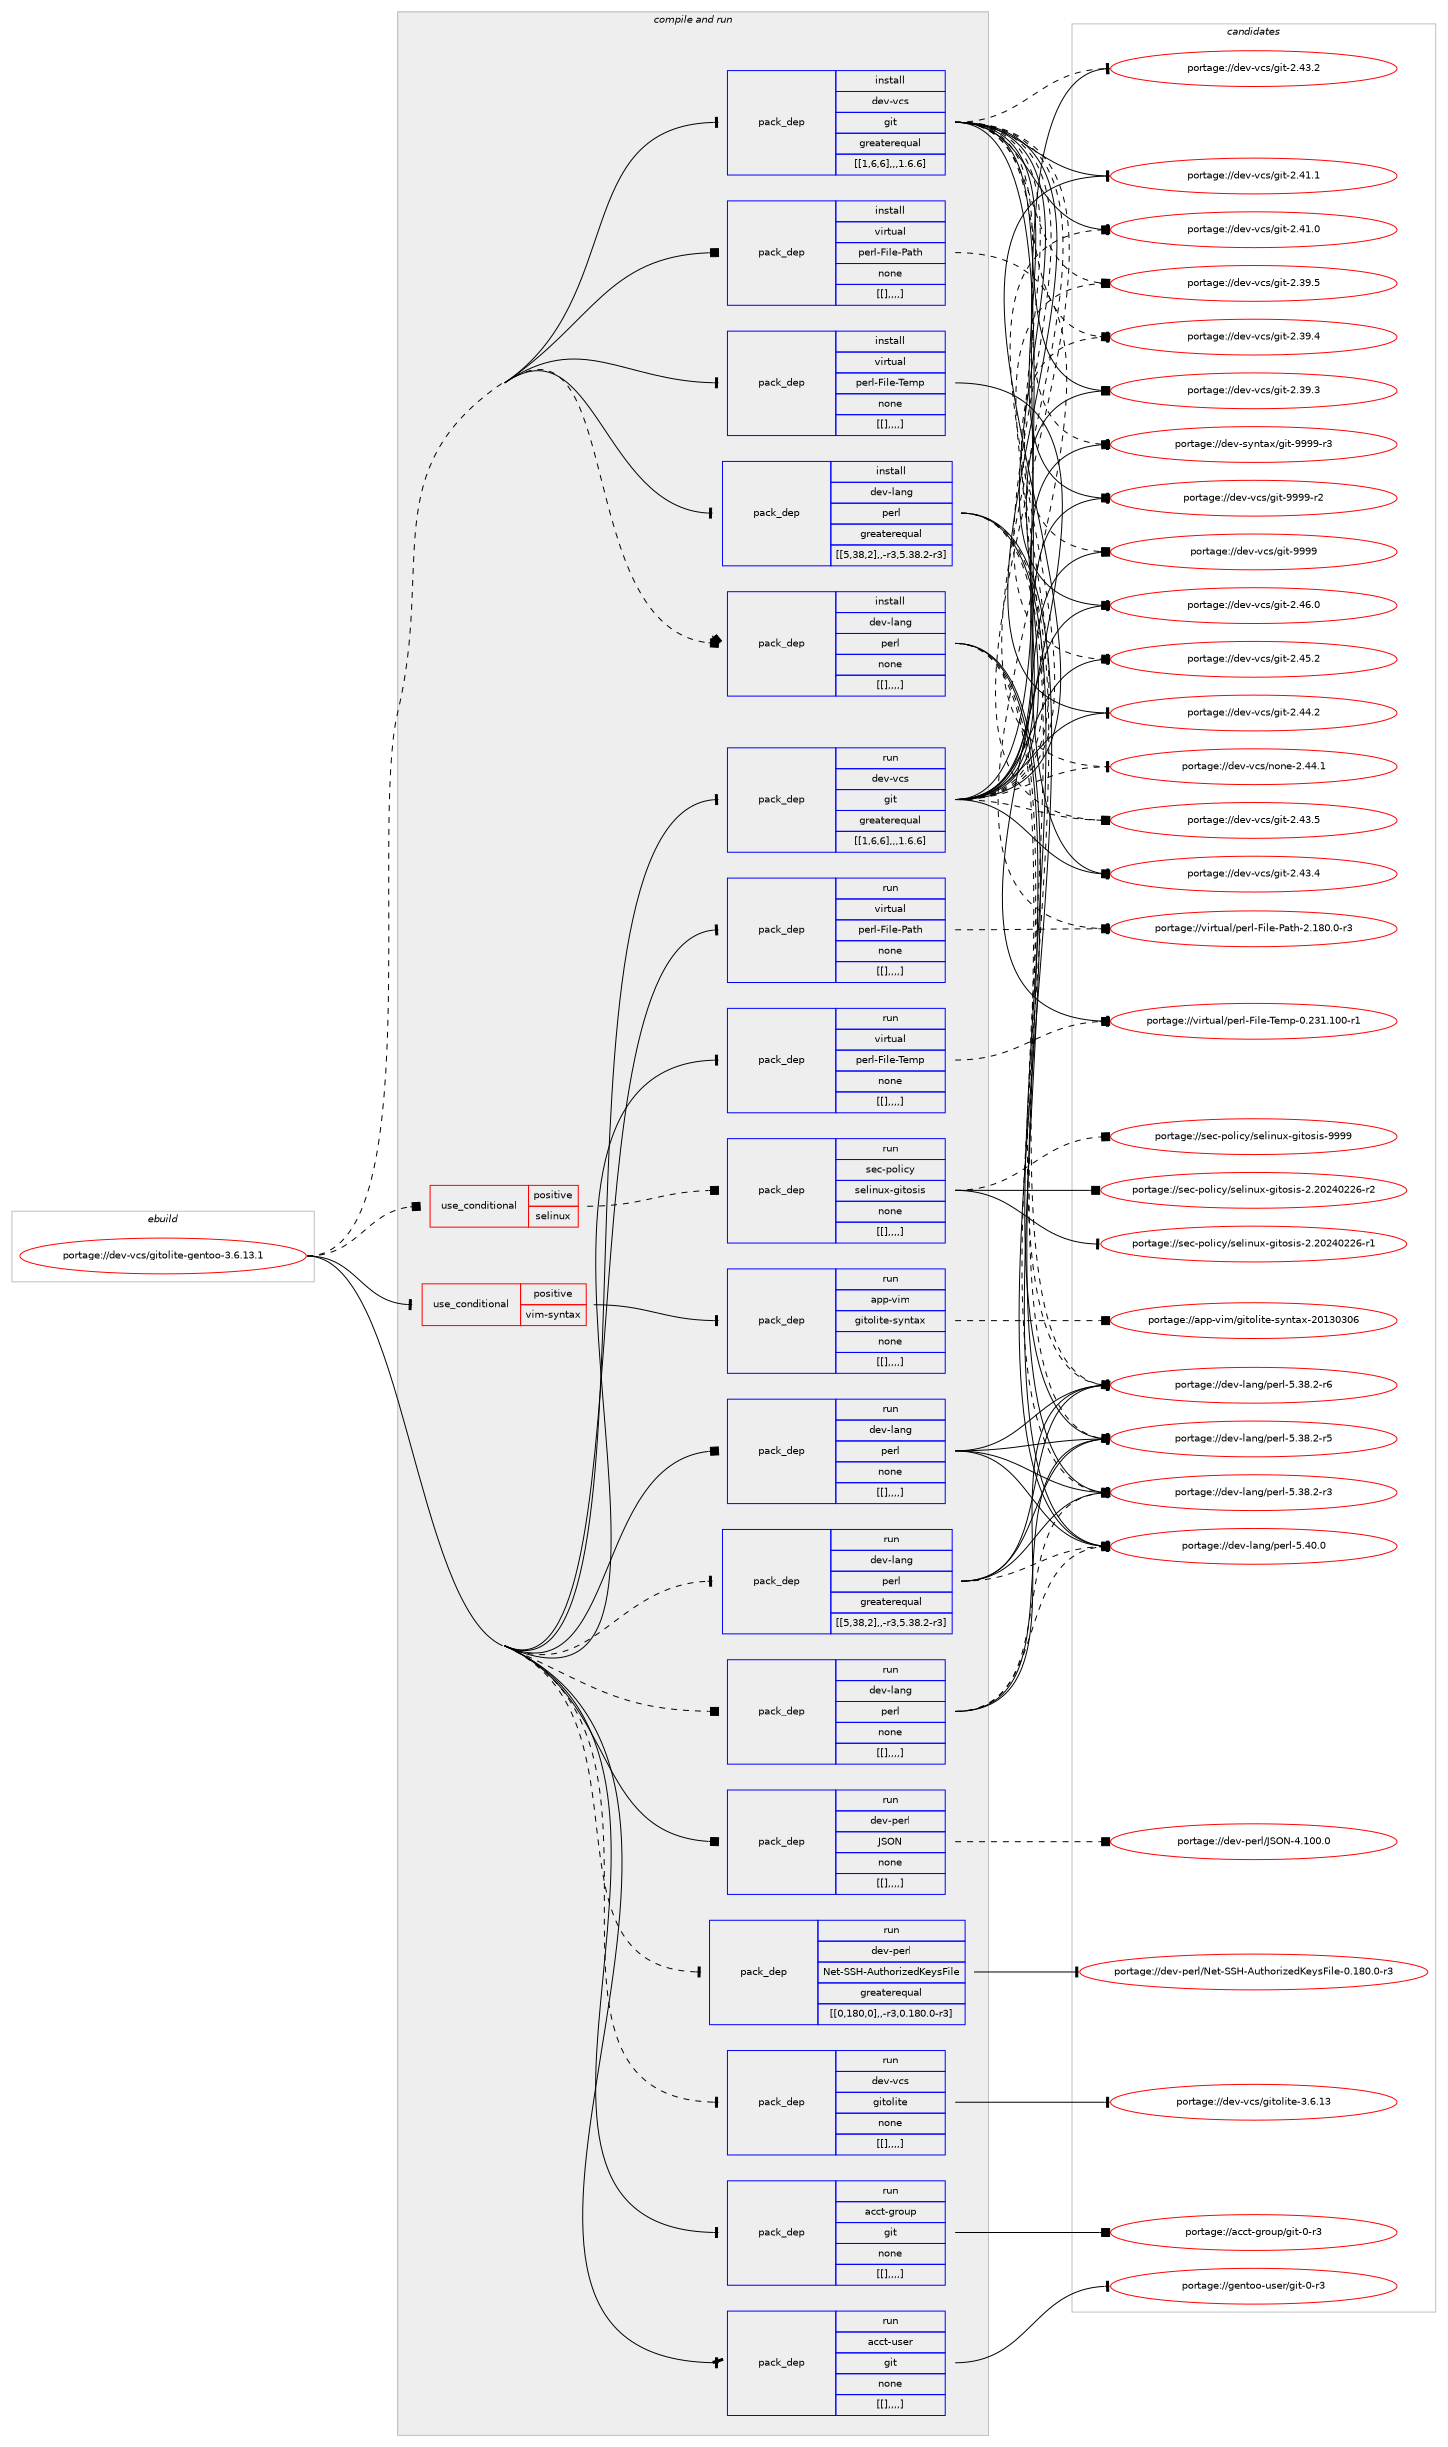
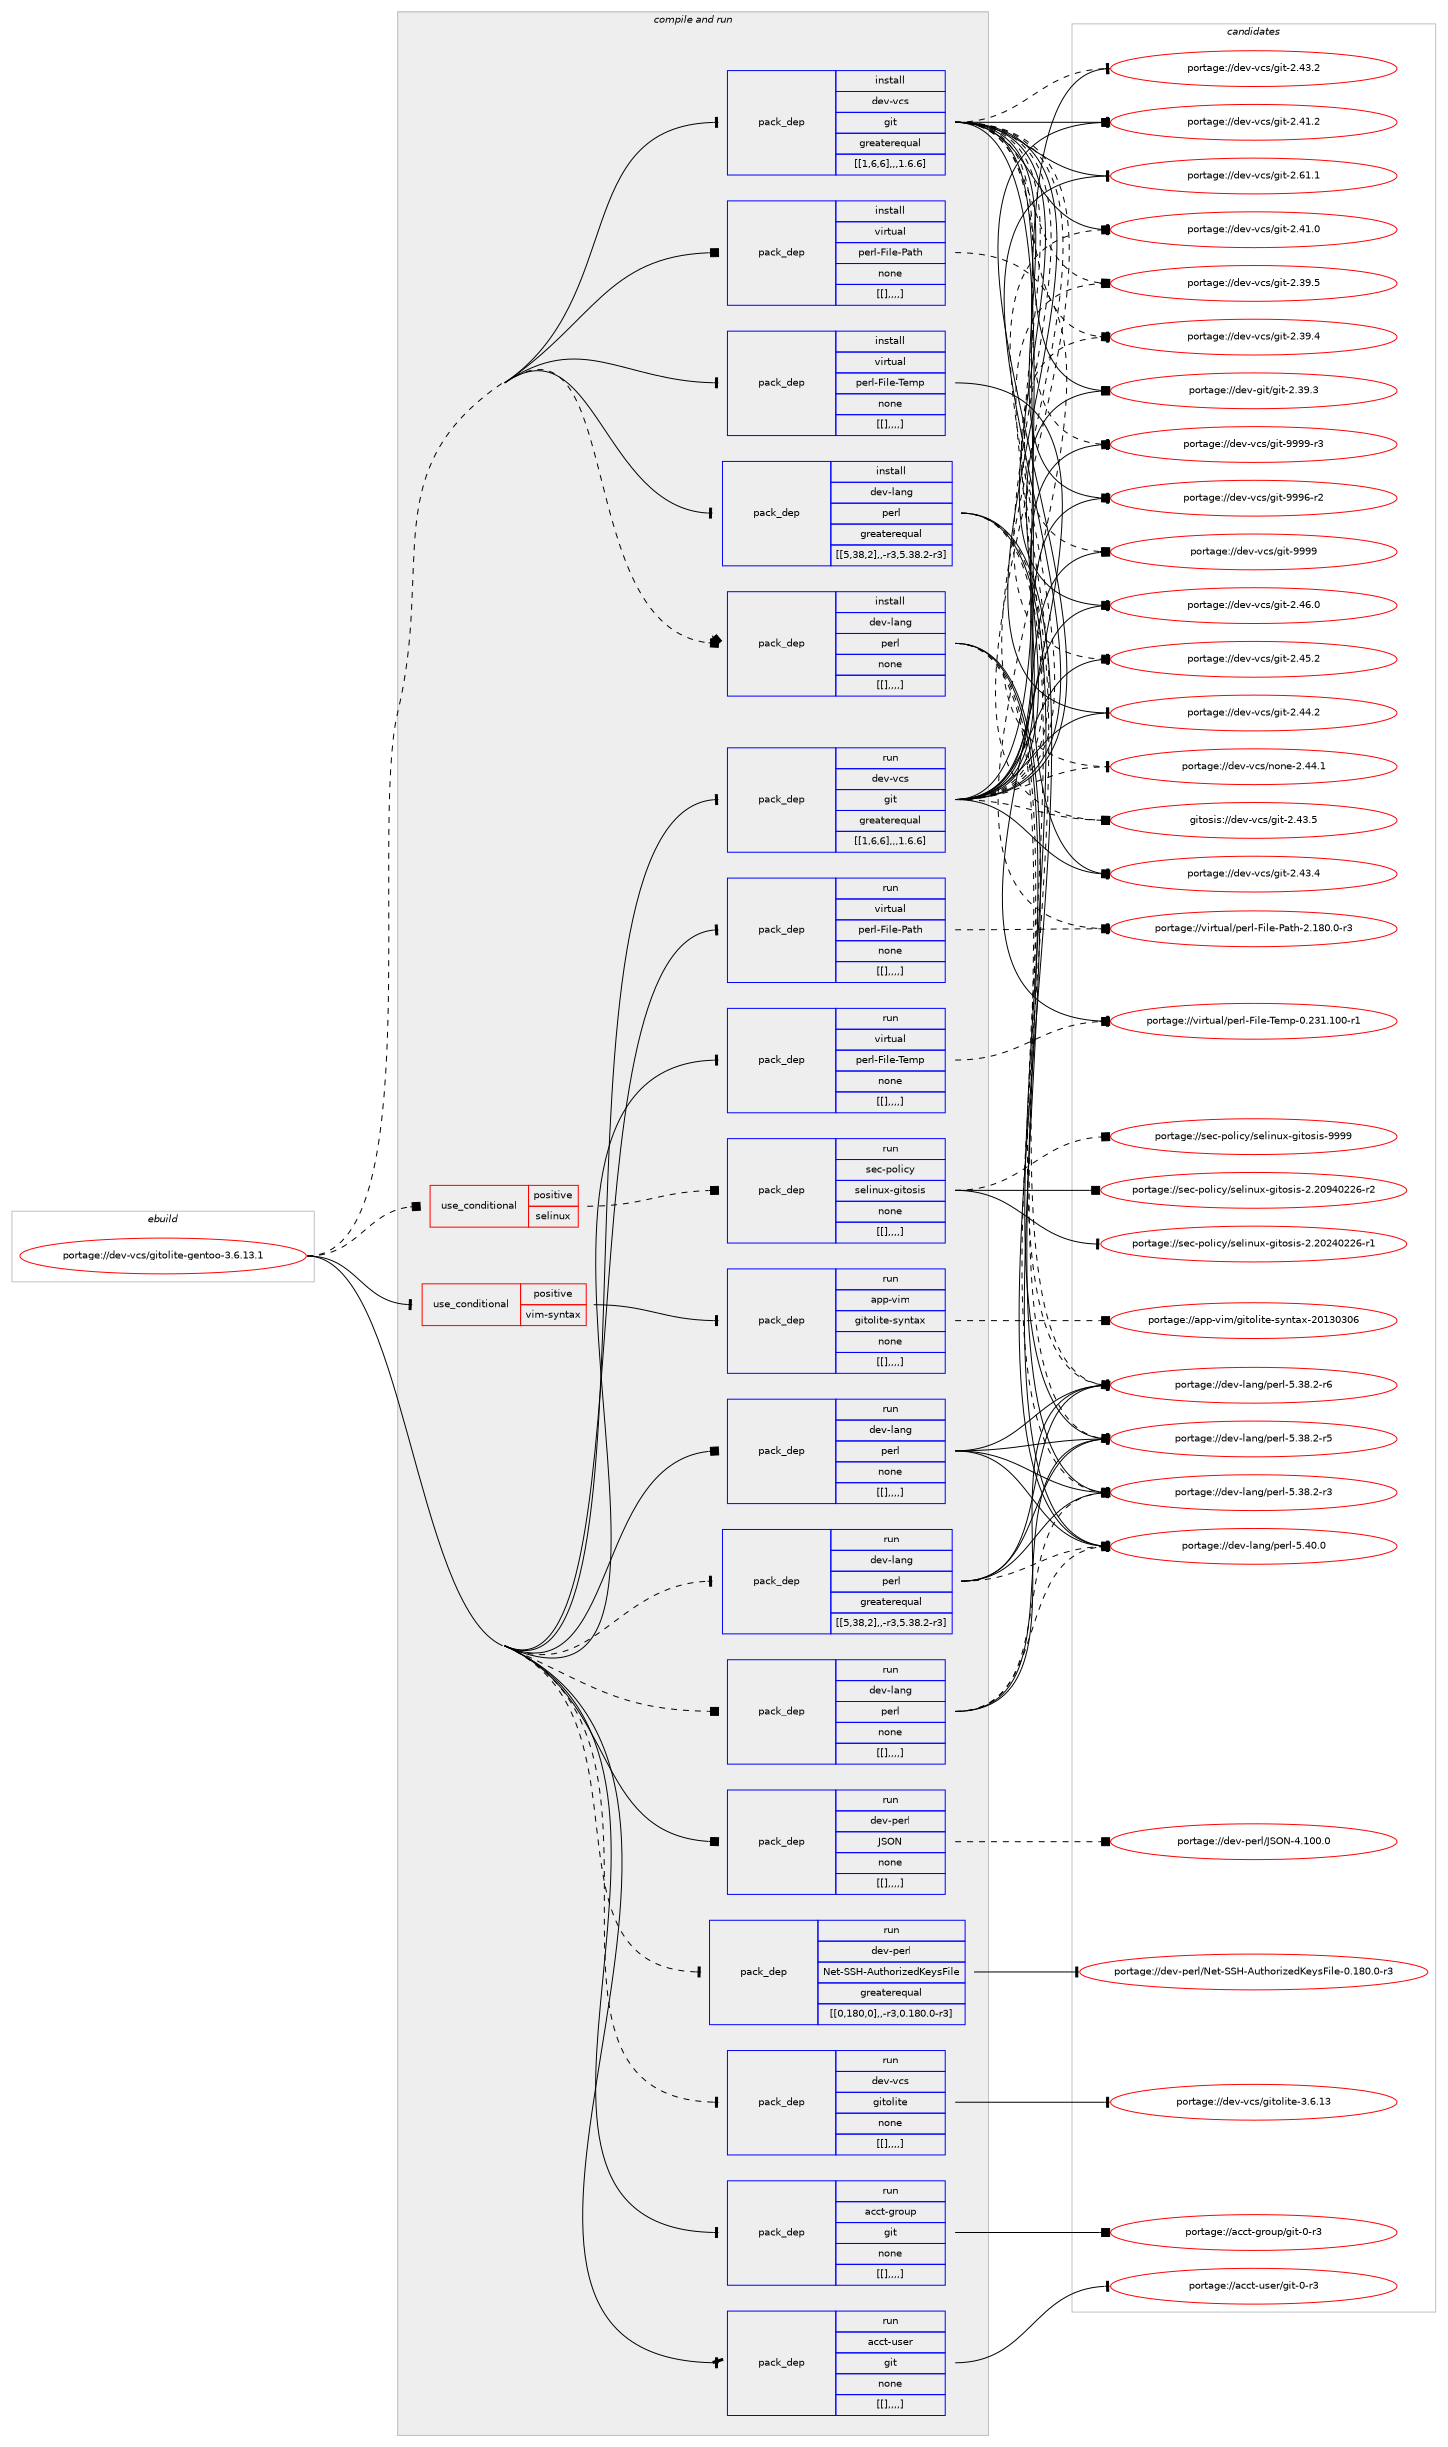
node "portage://dev-vcs/git-2.41.2": added
node "portage://dev-vcs/git-2.41.1": label "portage://dev-vcs/git-2.41.1" -> "portage://dev-vcs/git-2.61.1"
node "portage://dev-vcs/git-2.39.3": label "portage://dev-vcs/git-2.39.3" -> "portage://dev-git/git-2.39.3"
node "portage://dev-syntax/git-9999-r3": label "portage://dev-syntax/git-9999-r3" -> "portage://dev-vcs/git-9999-r3"
node "portage://dev-vcs/git-9999-r2": label "portage://dev-vcs/git-9999-r2" -> "portage://dev-vcs/git-9996-r2"
node "portage://dev-vcs/git-2.43.5": label "portage://dev-vcs/git-2.43.5" -> "gitosis://dev-vcs/git-2.43.5"
node "portage://sec-policy/selinux-gitosis-2.20240226-r2": label "portage://sec-policy/selinux-gitosis-2.20240226-r2" -> "portage://sec-policy/selinux-gitosis-2.20940226-r2"
node "portage://gentoo-user/git-0-r3": label "portage://gentoo-user/git-0-r3" -> "portage://acct-user/git-0-r3"
